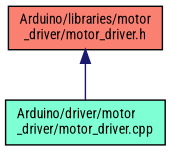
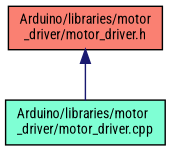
node "Arduino/driver/motor _driver/motor_driver.cpp": label "Arduino/driver/motor _driver/motor_driver.cpp" -> "Arduino/libraries/motor _driver/motor_driver.cpp"
